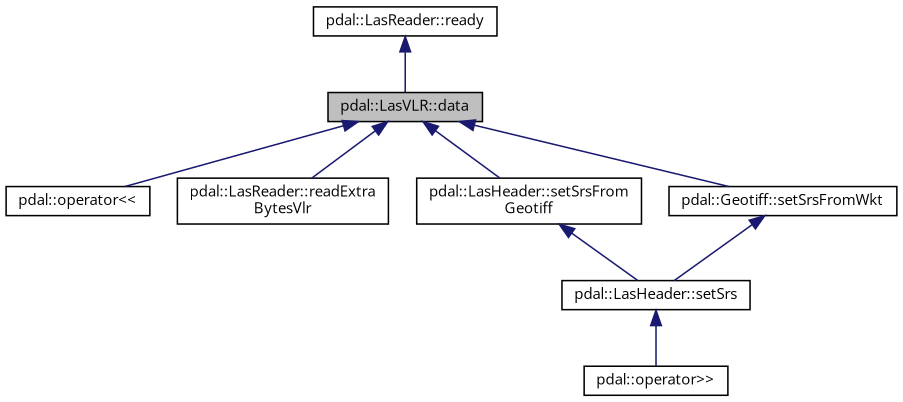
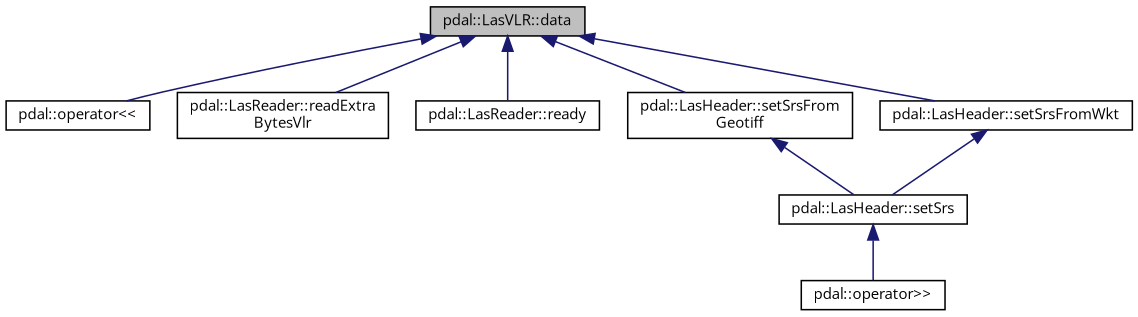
edge "pdal::LasVLR::data" -> "pdal::LasReader::ready": reversed
node "pdal::Geotiff::setSrsFromWkt": label "pdal::Geotiff::setSrsFromWkt" -> "pdal::LasHeader::setSrsFromWkt"
